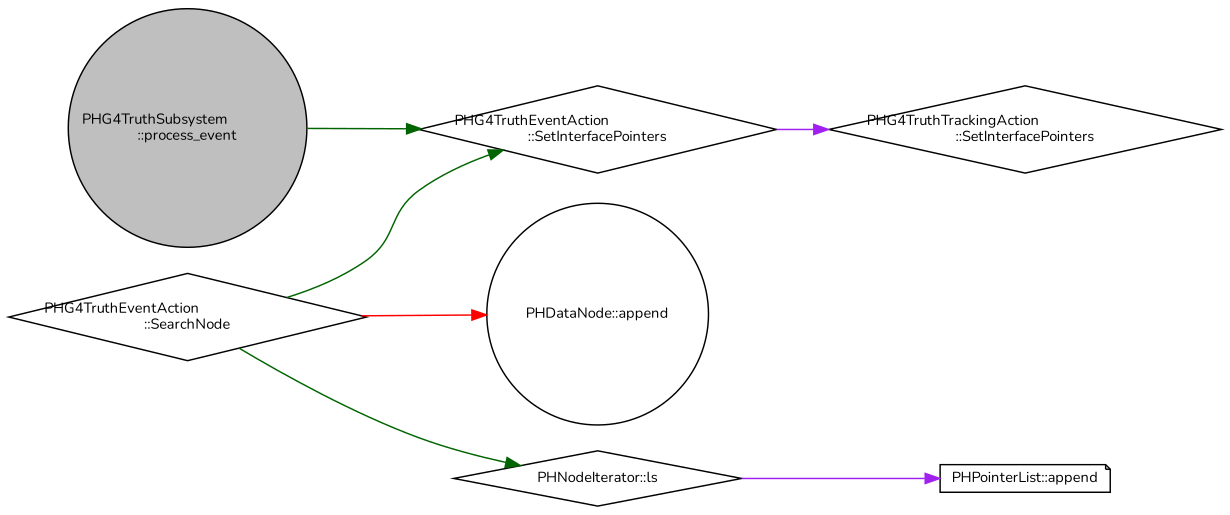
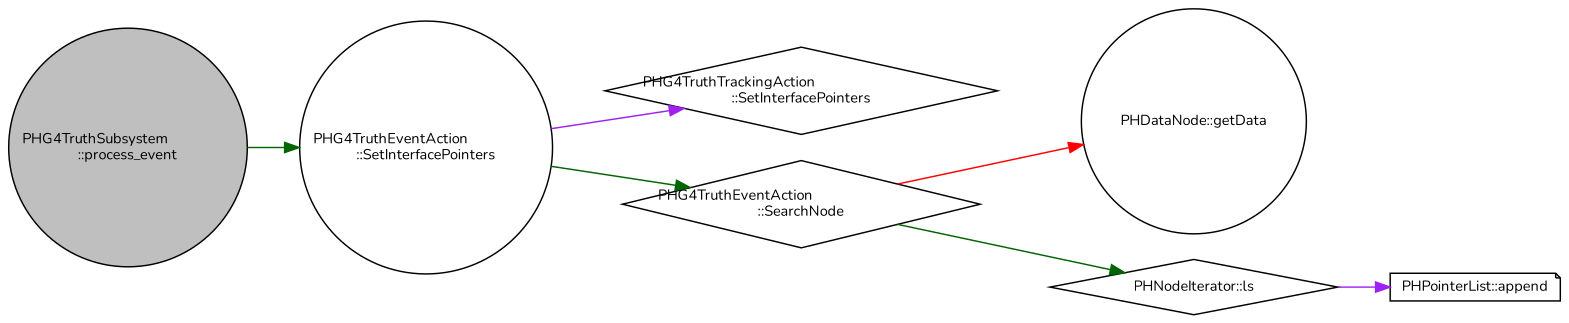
node "PHG4TruthEventAction ::SetInterfacePointers": shape diamond -> circle
edge "PHG4TruthEventAction ::SearchNode" -> "PHG4TruthEventAction ::SetInterfacePointers": reversed
node "PHDataNode::append": label "PHDataNode::append" -> "PHDataNode::getData"
